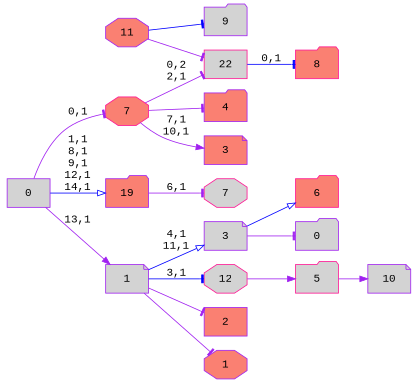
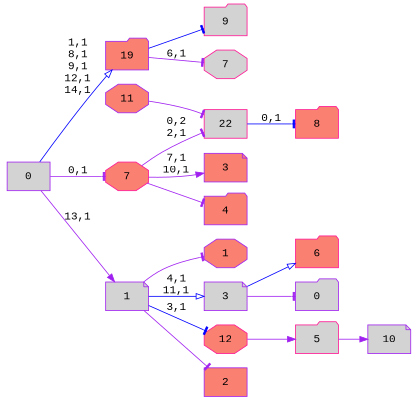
node "9": color purple -> deeppink
edge "11" -> "9": now "19" -> "9"
node "12": fillcolor lightgrey -> salmon
